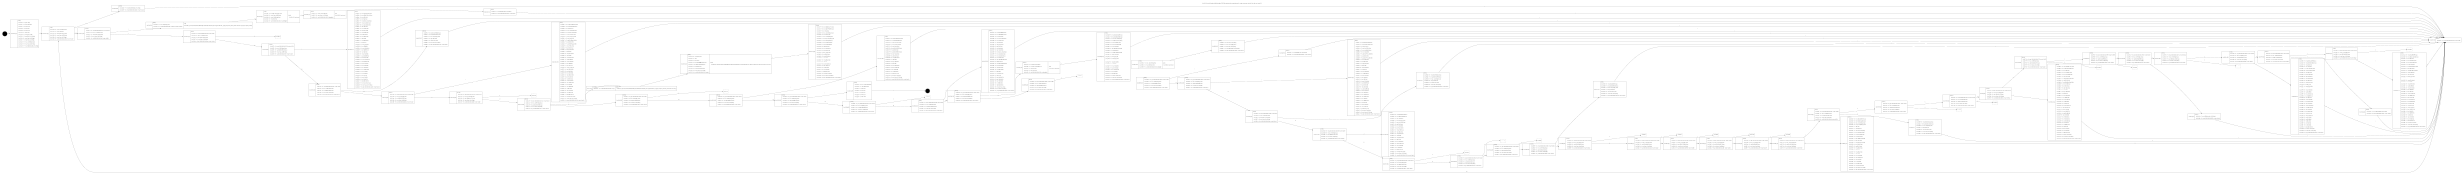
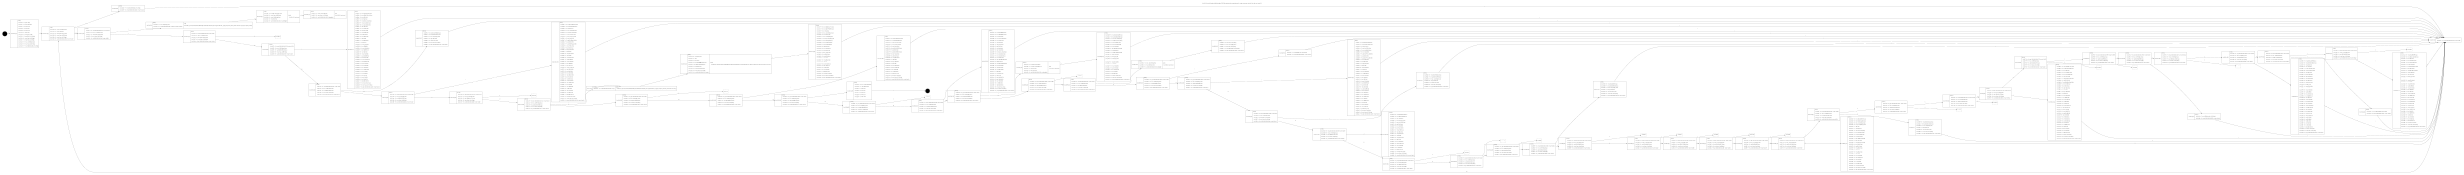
node "0x401e22 [12]": removed
node "0x40159f [25]": added
